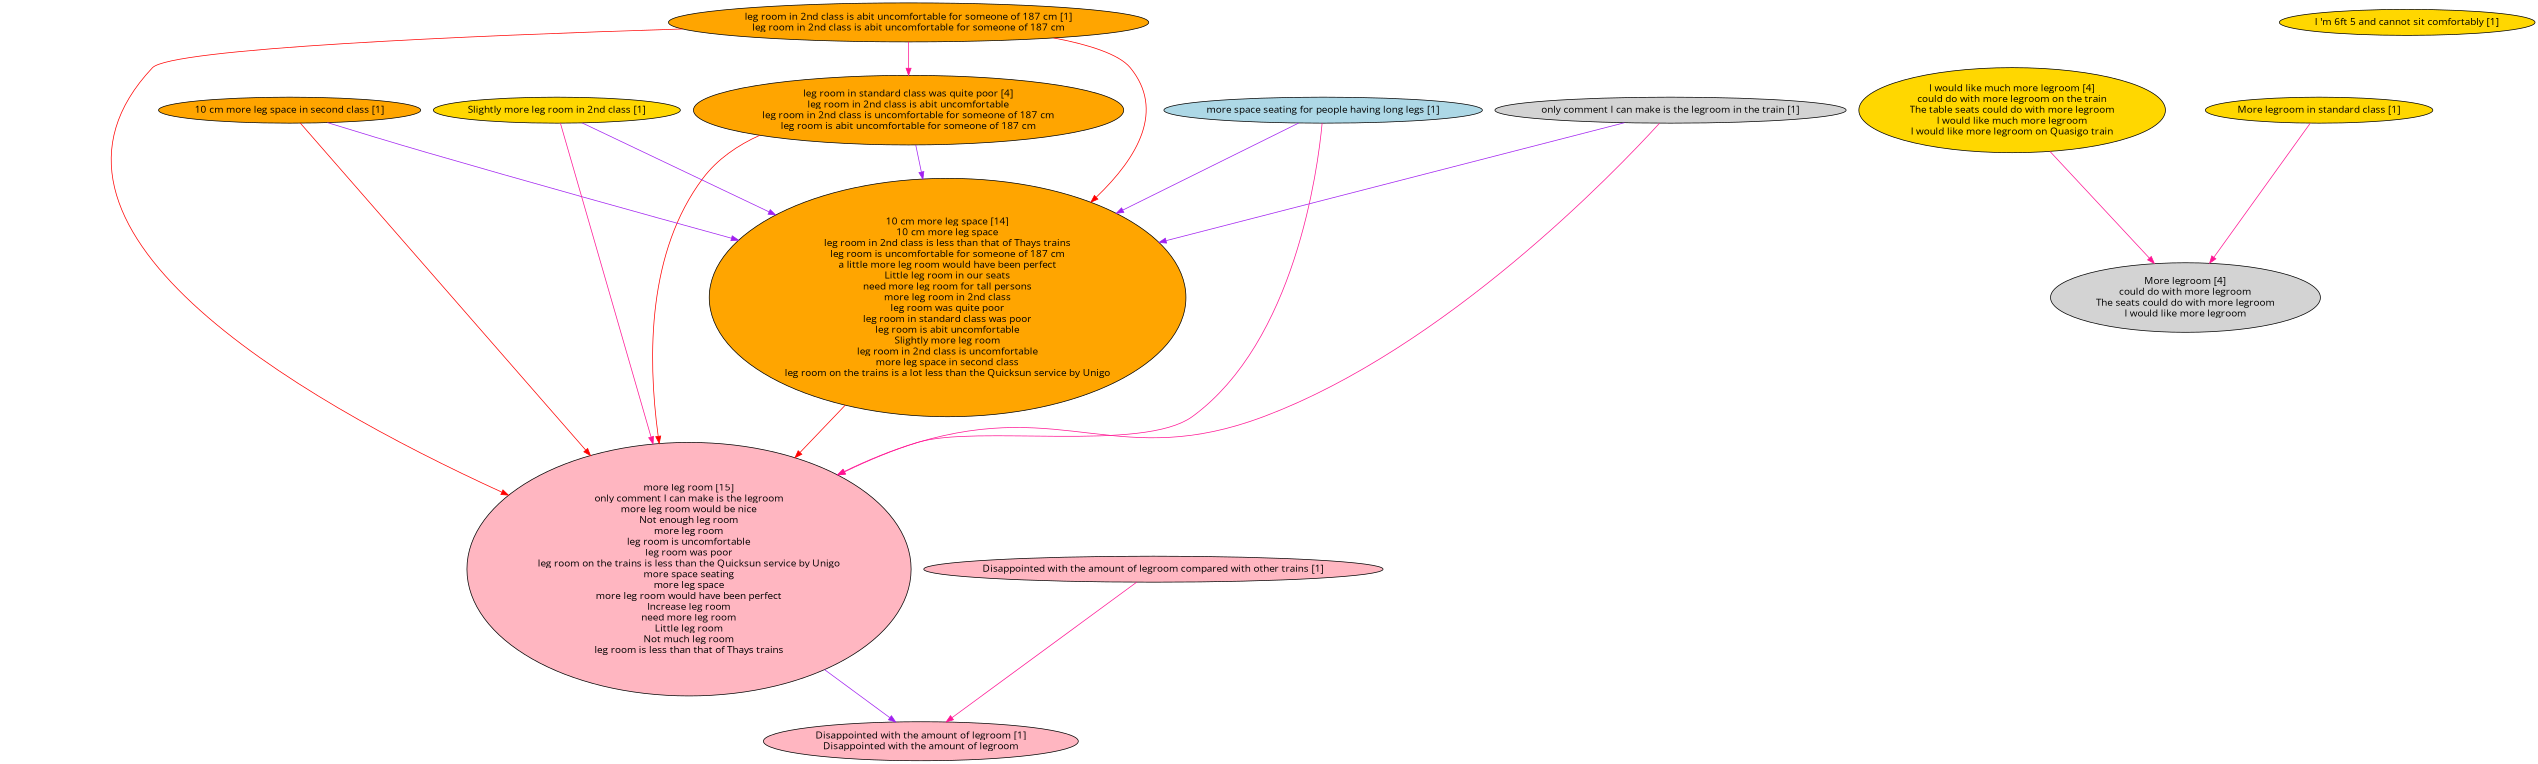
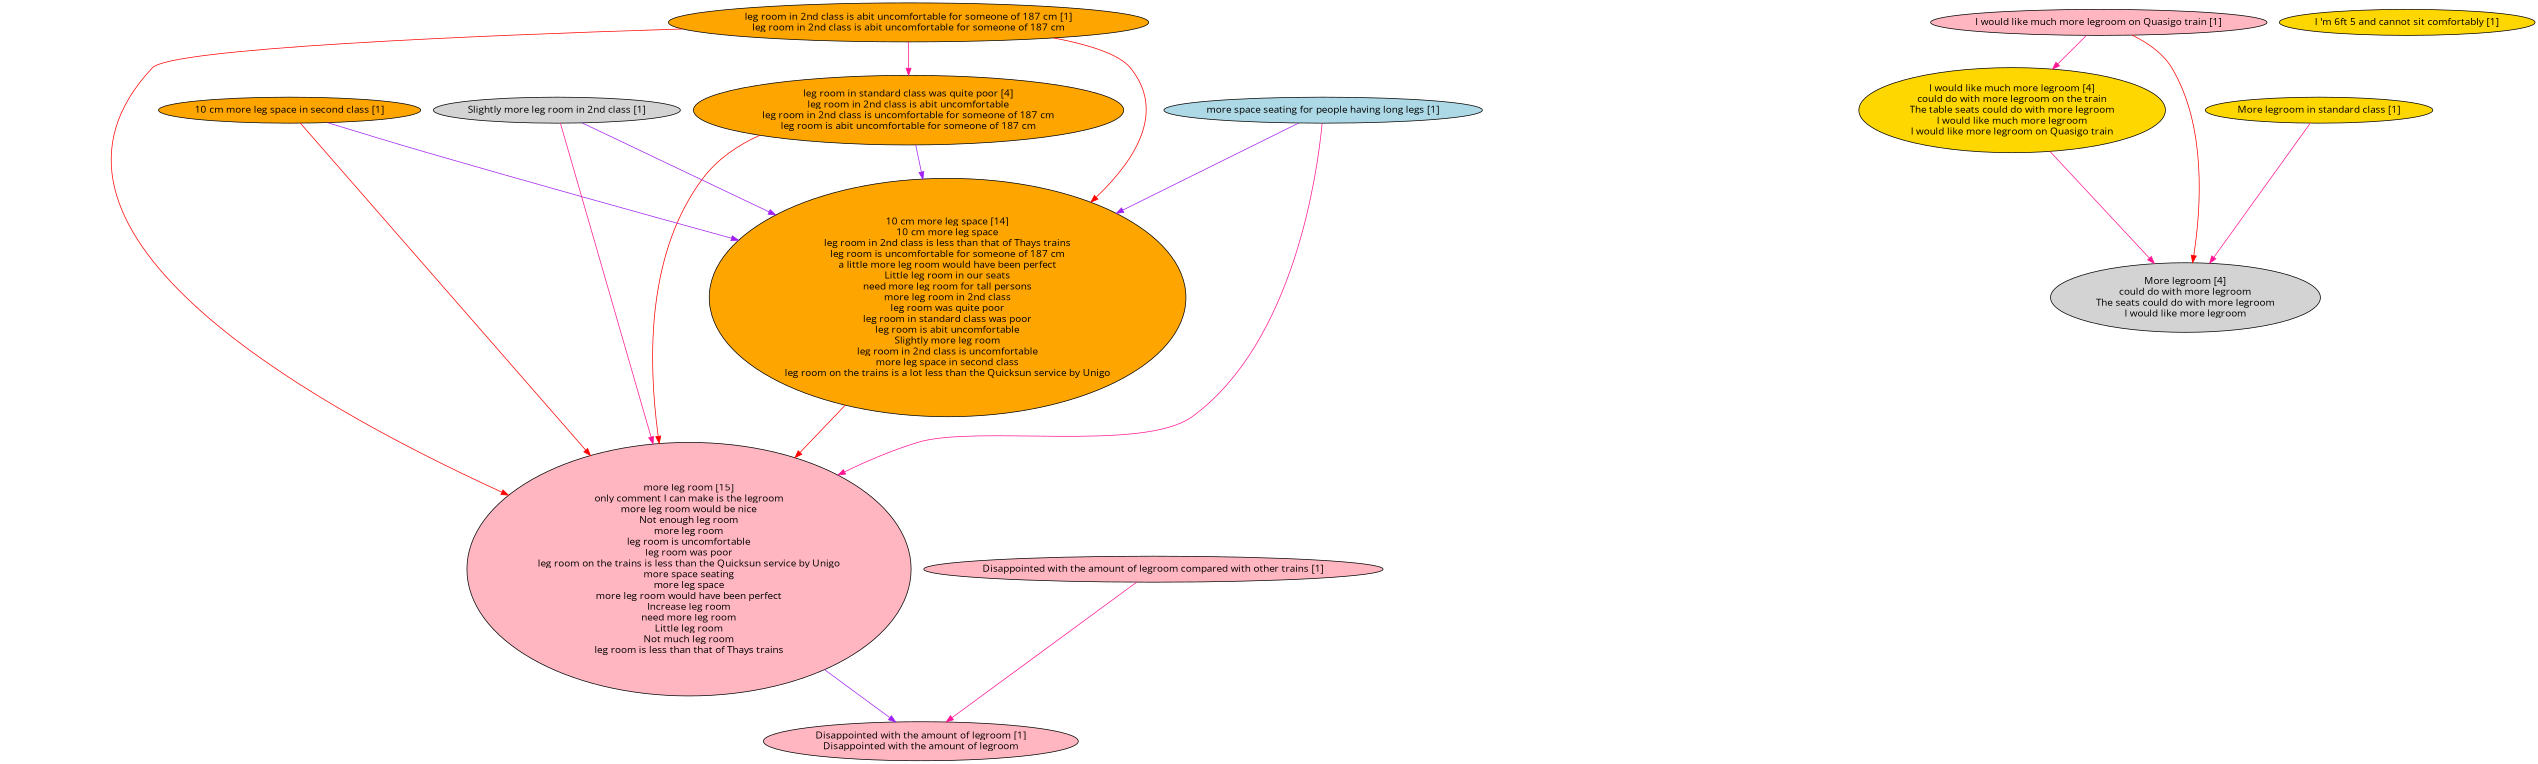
node "I would like much more legroom on Quasigo train [1]": added
node "Slightly more leg room in 2nd class [1]": fillcolor gold -> lightgrey
node "only comment I can make is the legroom in the train [1]": removed
